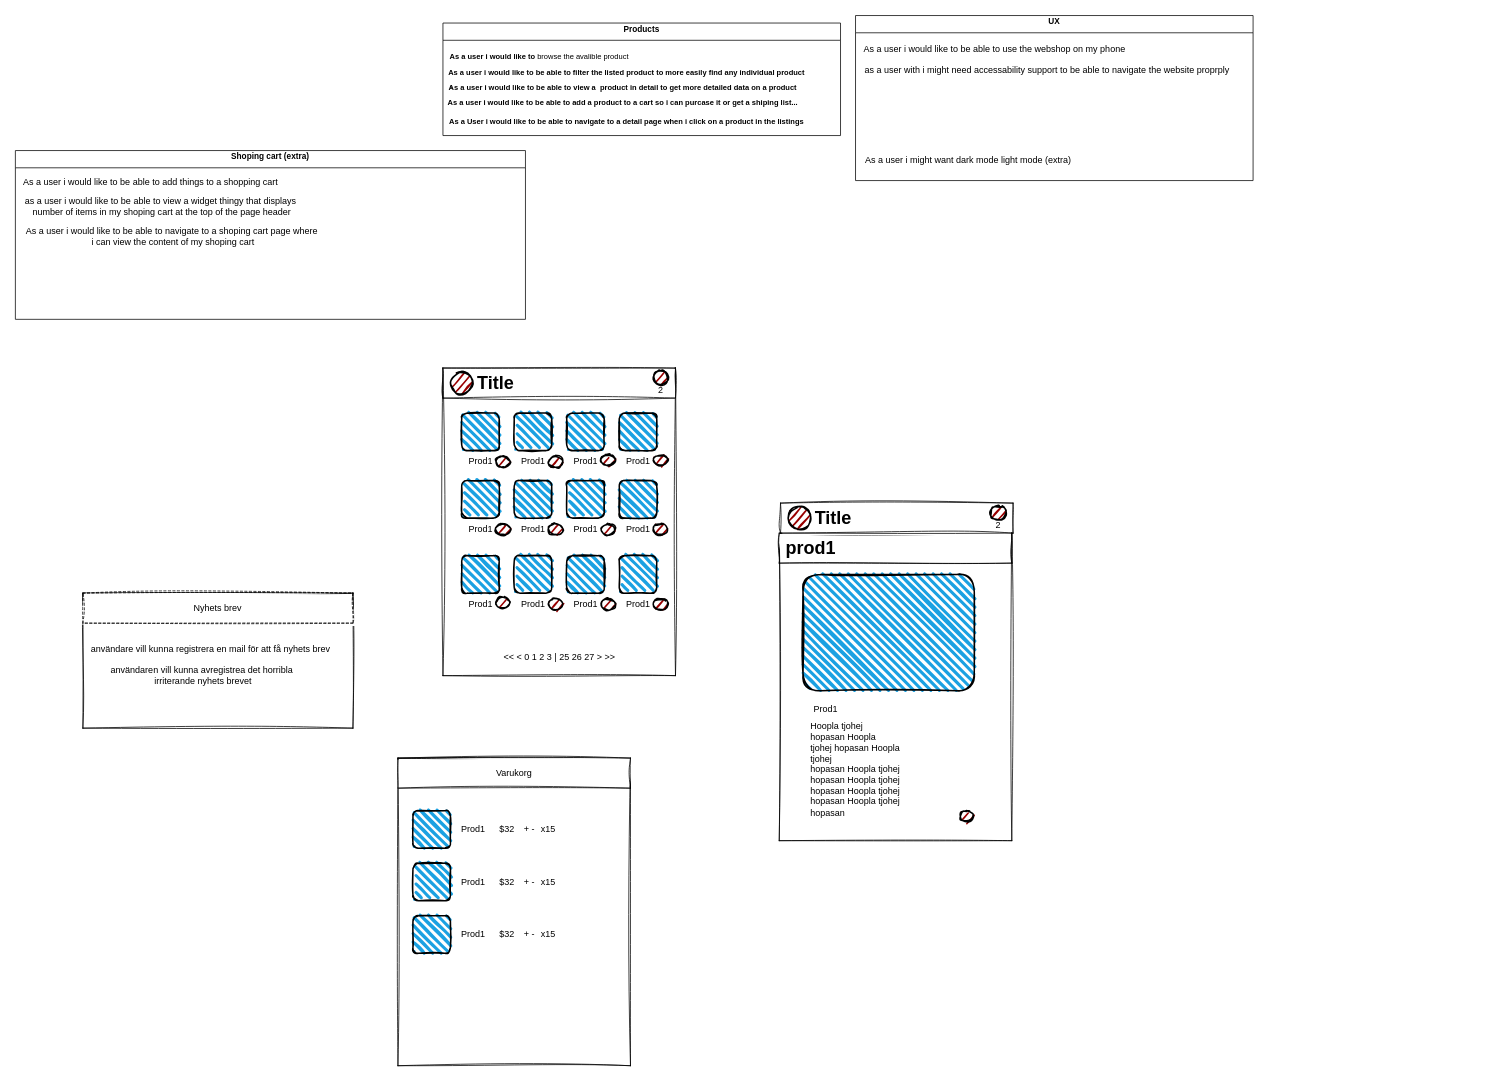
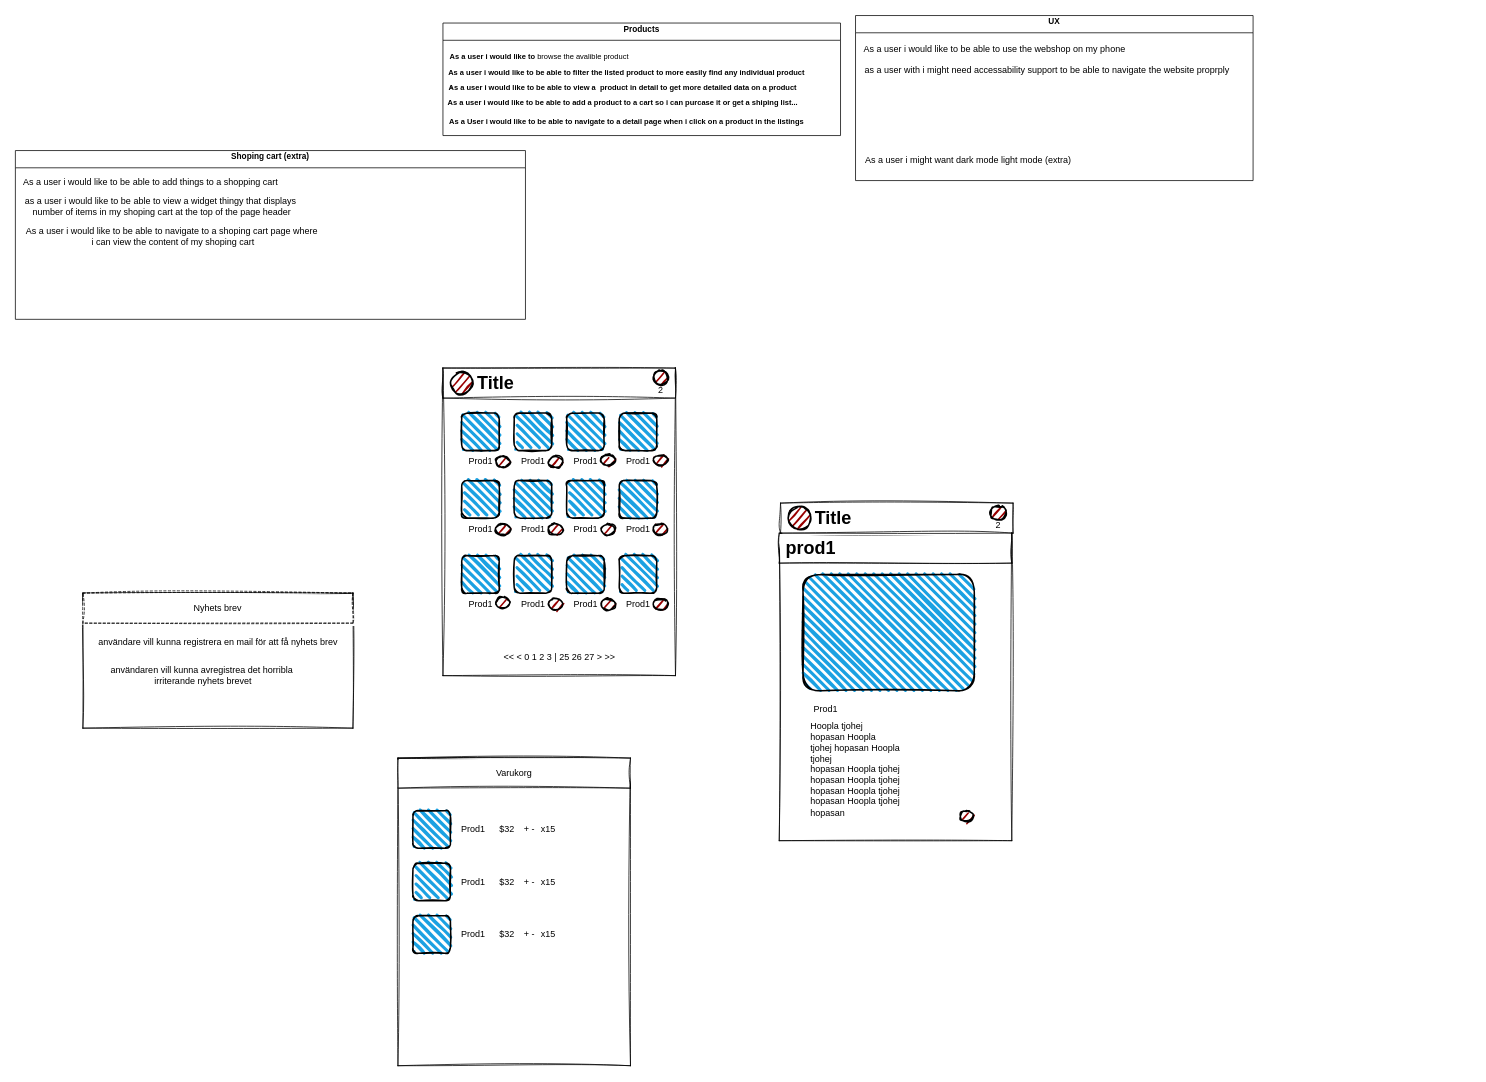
node "användare vill kunna registrera en mail för att få nyhets brev": moved (210, 649) -> (218, 642)
